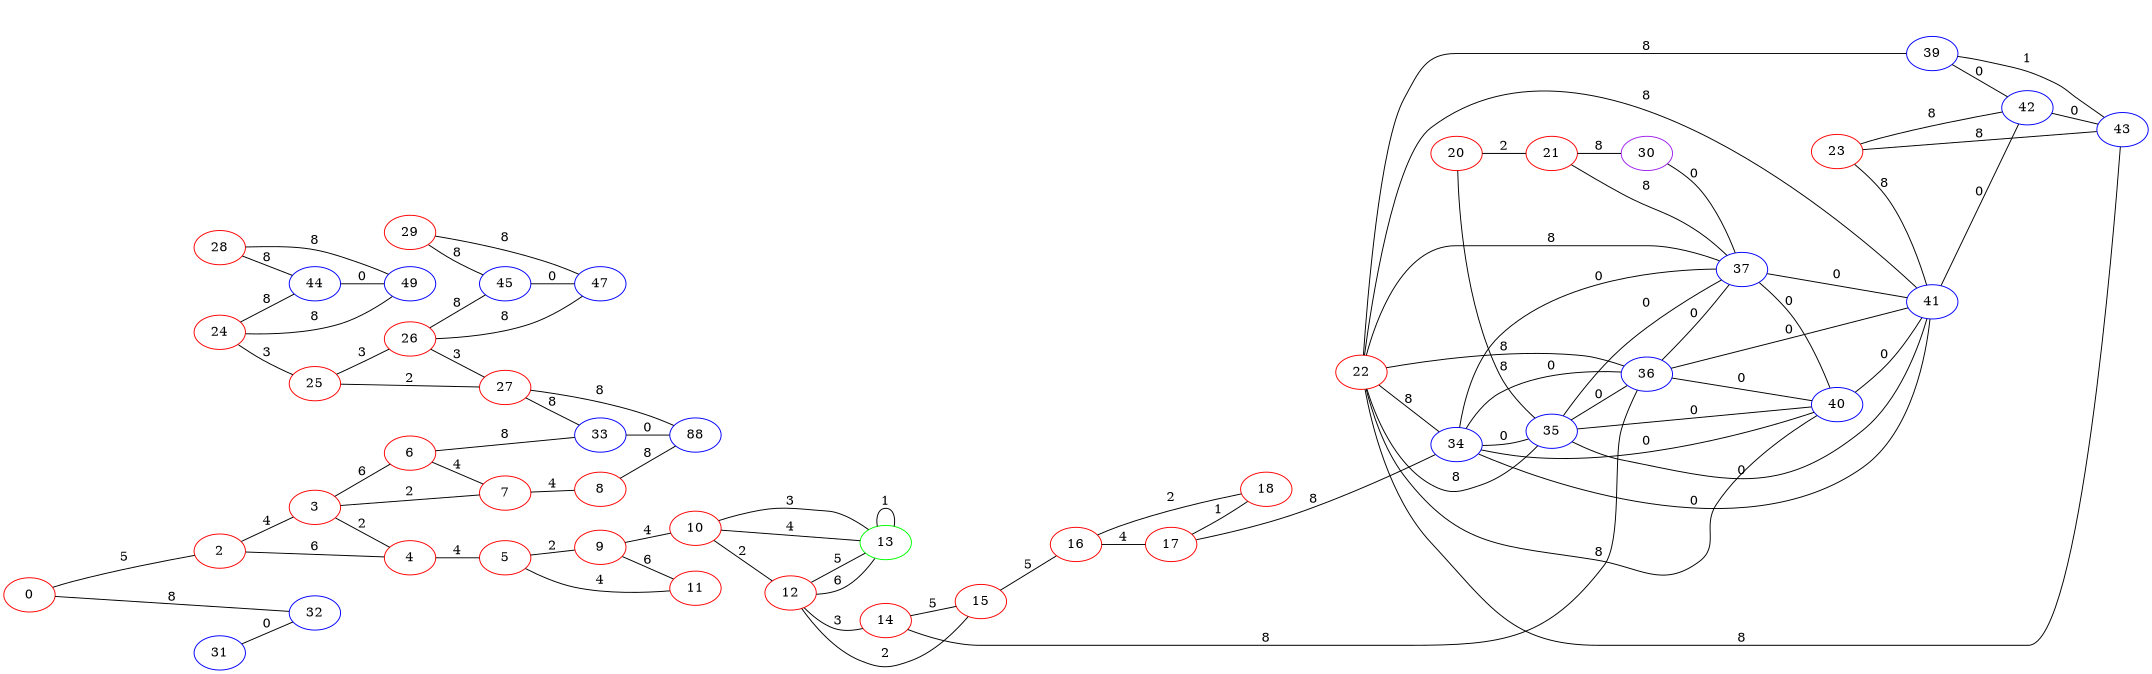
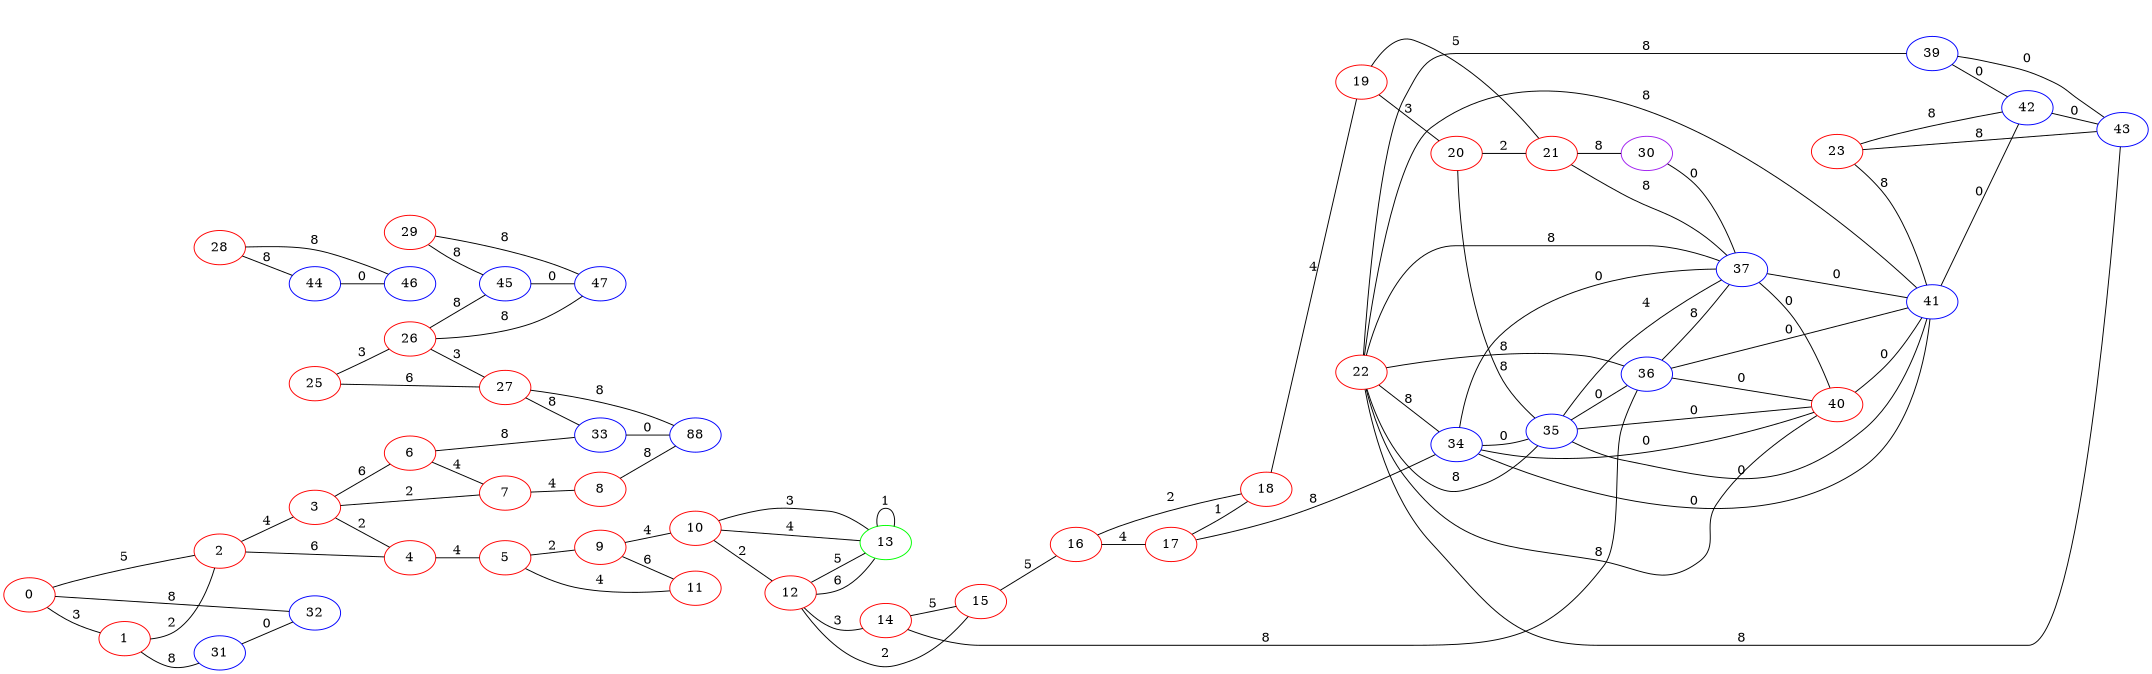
edge "39" -- "43": label "1" -> "0"
node "19": added
node "49": label "49" -> "46"
edge "37" -- "35": label "0" -> "4"
edge "37" -- "36": label "0" -> "8"
node "24": removed
edge "25" -- "27": label "2" -> "6"
edge "36" -- "34": removed, label "0"
node "40": color blue -> red
node "1": added
